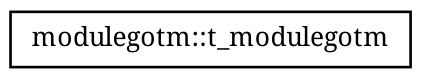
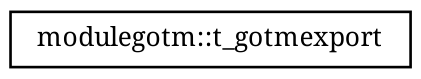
node "modulegotm::t_modulegotm": label "modulegotm::t_modulegotm" -> "modulegotm::t_gotmexport"
